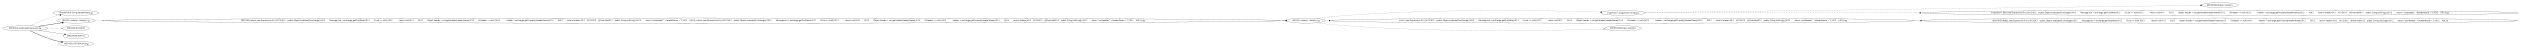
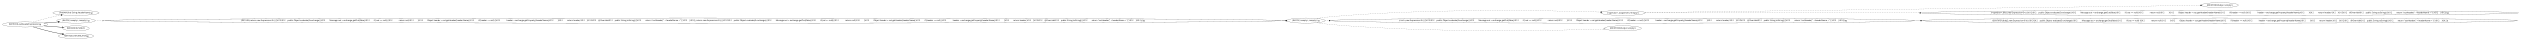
edge "(METHOD,outHeaderExpression)" -> "(MODIFIER,PUBLIC)": style dashed -> bold
node "(MODIFIER,STATIC)": removed
